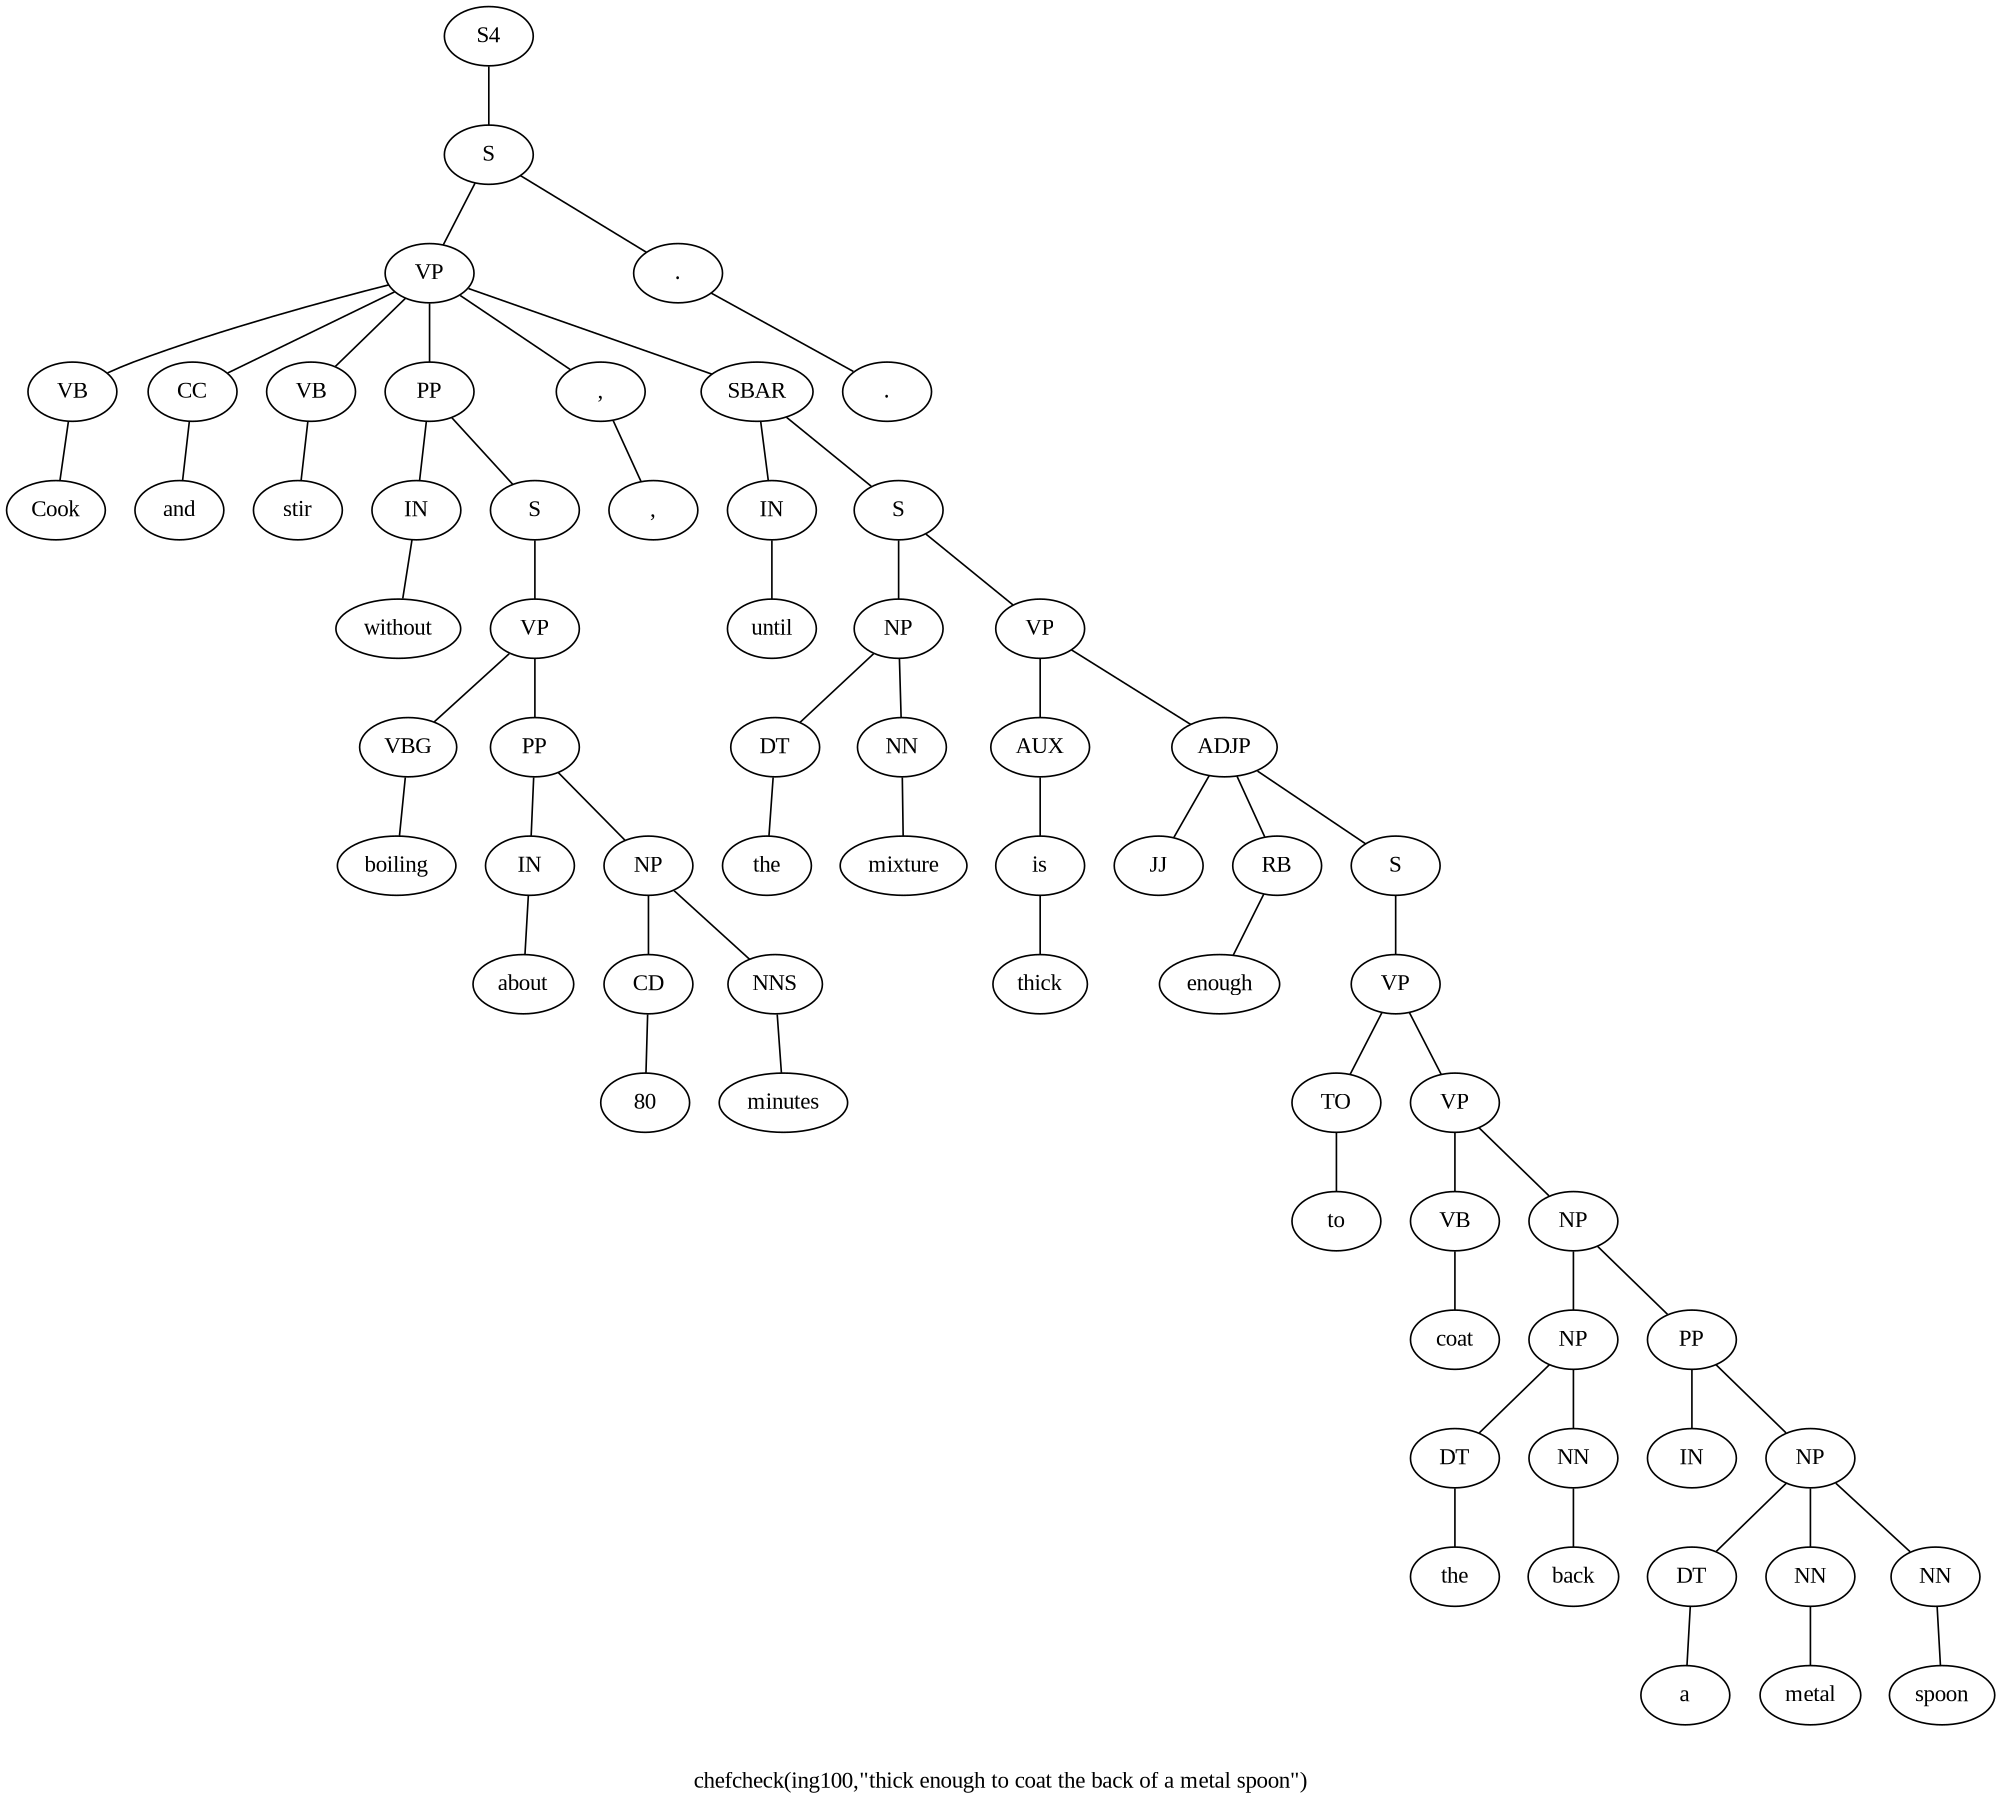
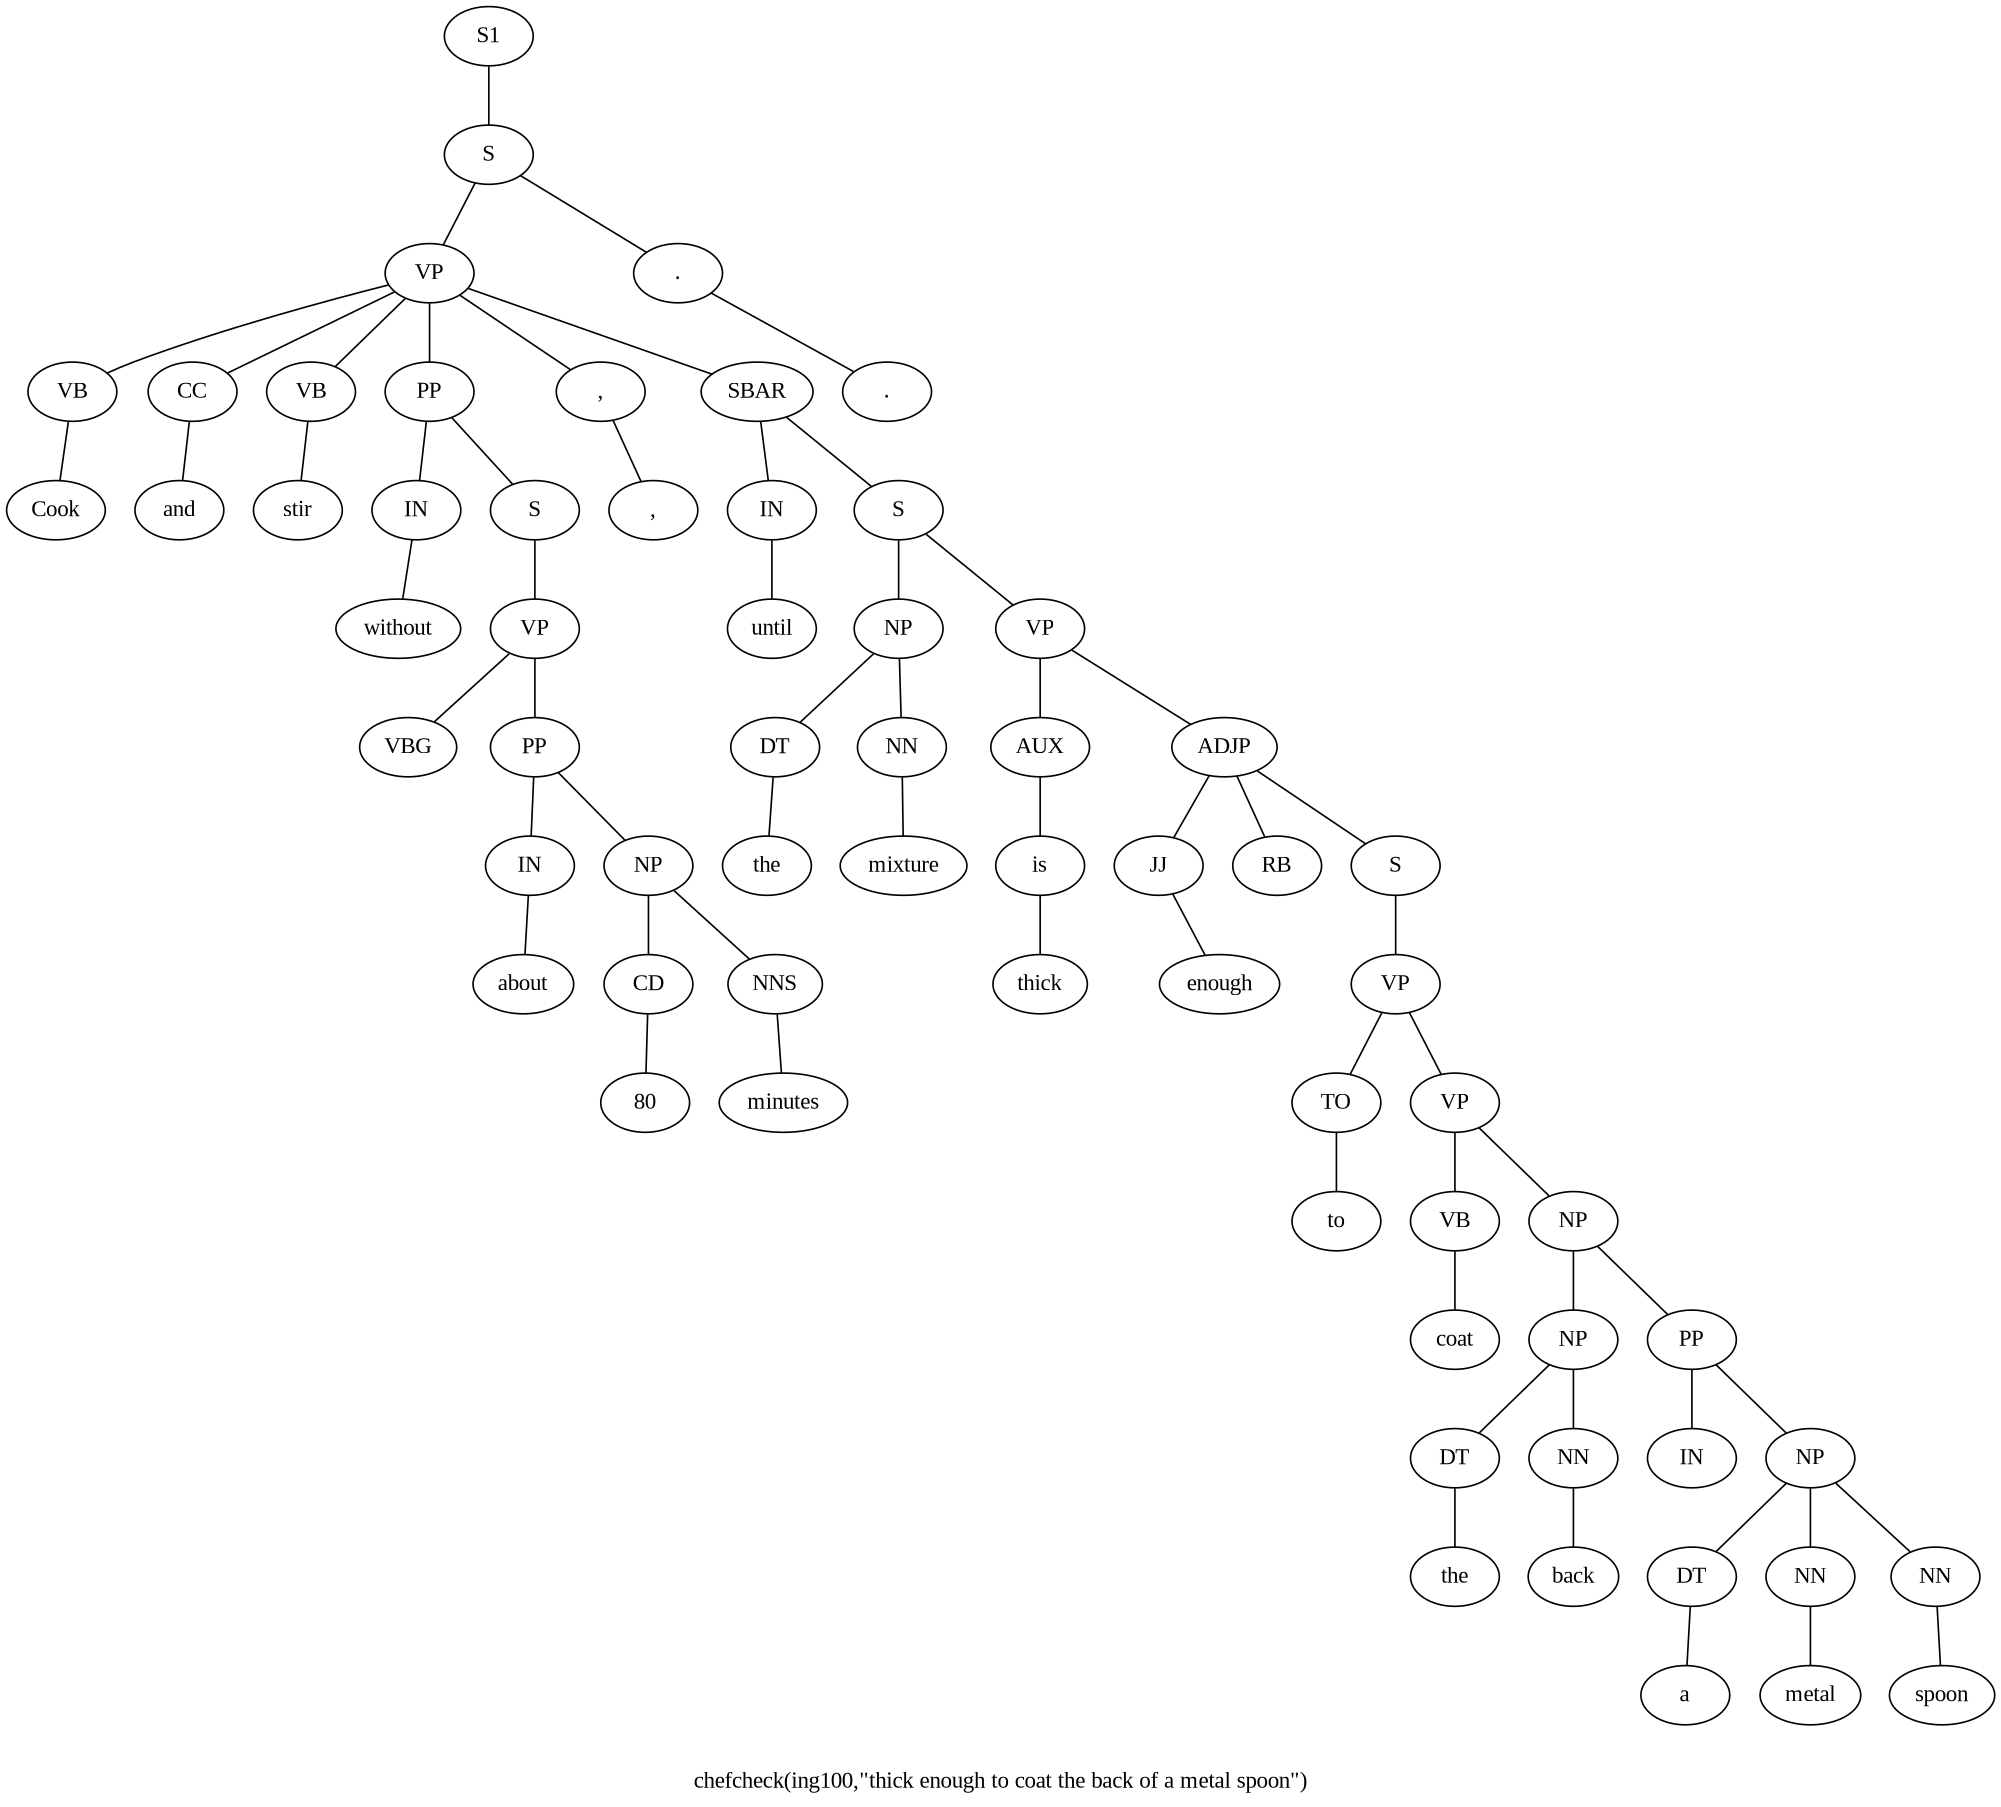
node "S4": label "S4" -> "S1"
node "boiling": removed
edge "RB" -- "enough": now "JJ" -- "enough"
